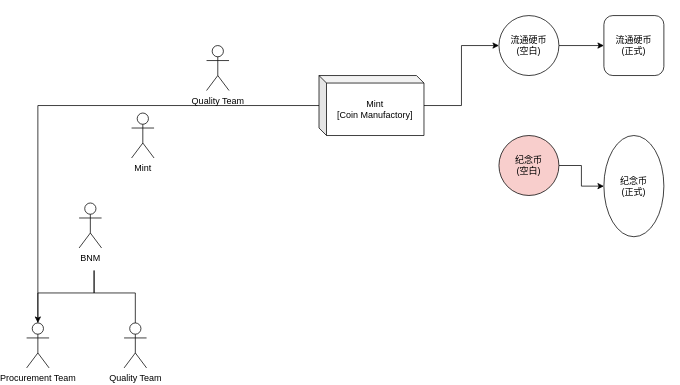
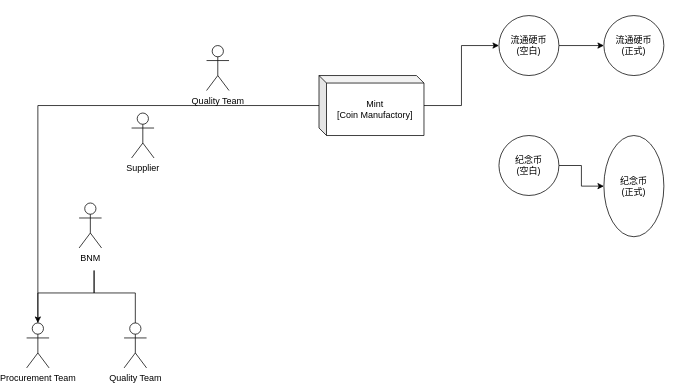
node "流通硬币 (正式)": shape rounded rectangle -> ellipse
node "纪念币 (空白)": fillcolor #f8cecc -> #ffffff
node "Mint": label "Mint" -> "Supplier"
